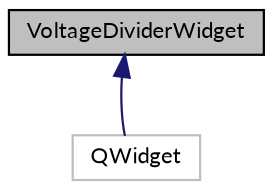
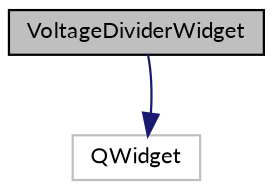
edge "QWidget" -> "VoltageDividerWidget": reversed
